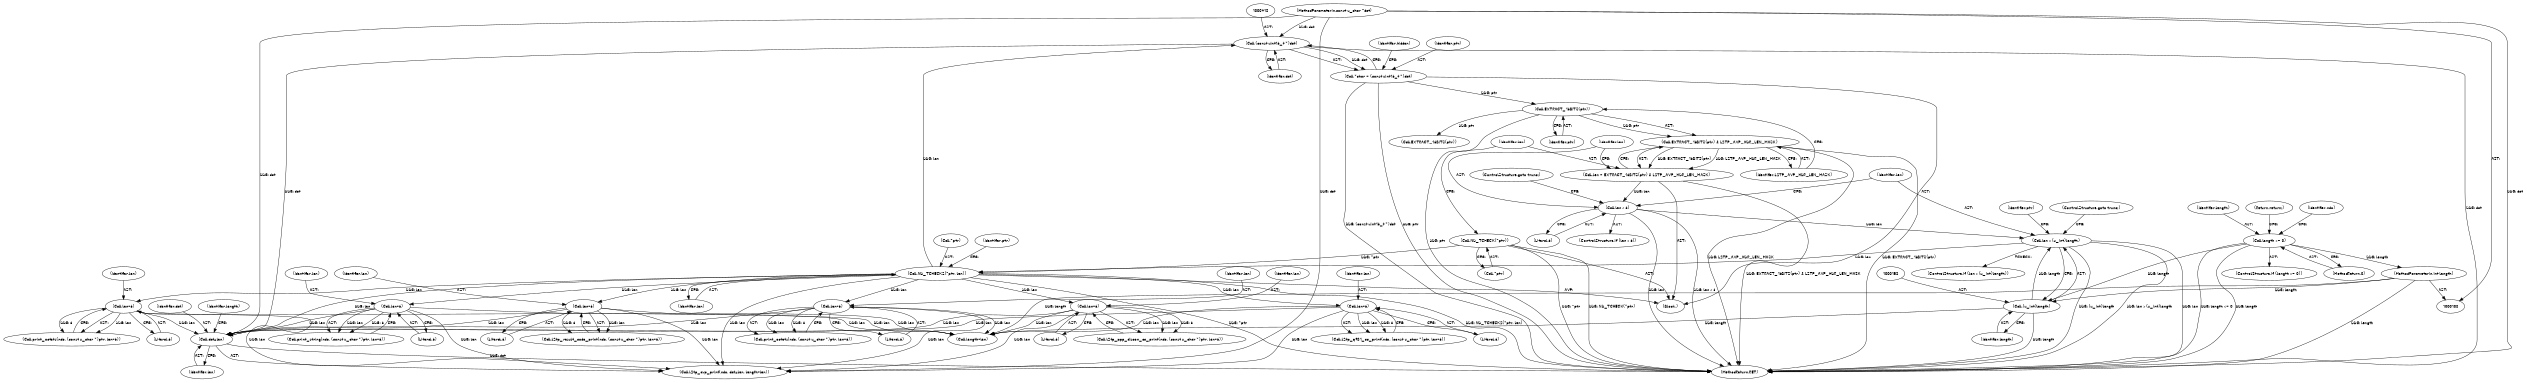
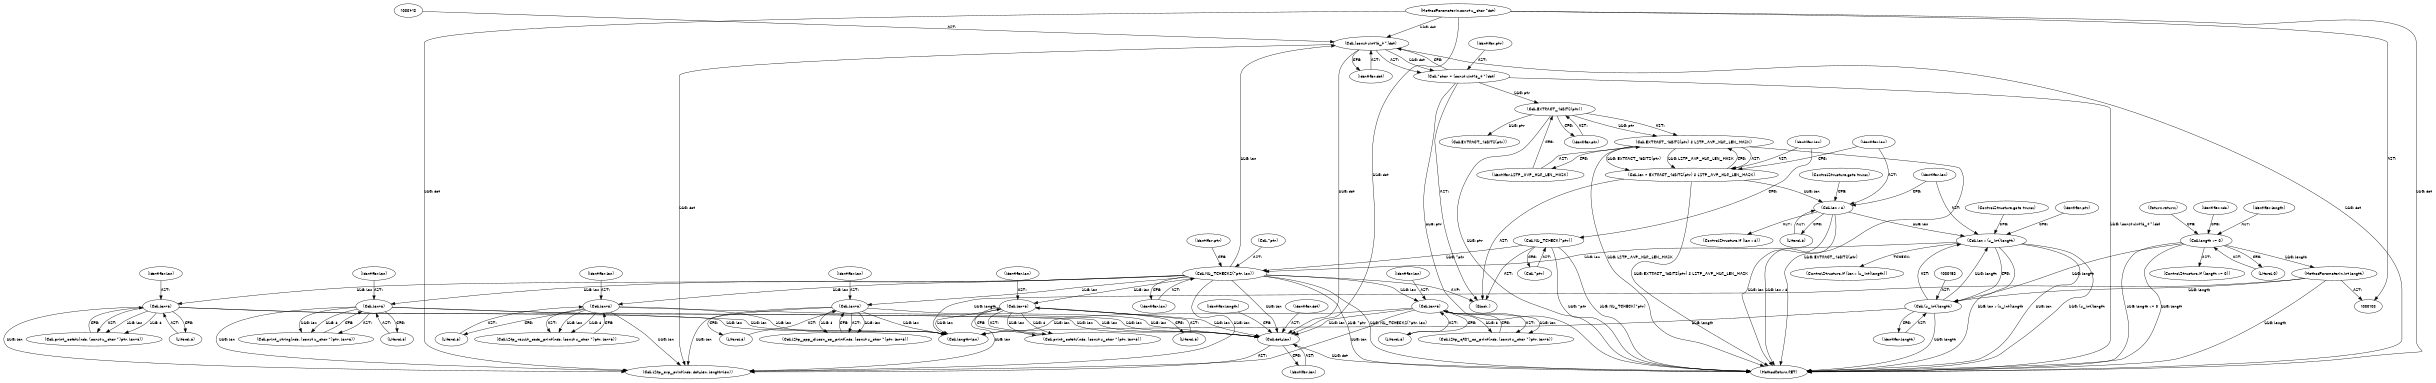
node "(Identifier,hidden)": removed
edge "(Call,(const uint16_t *)dat)" -> "(Call,l2tp_avp_print(ndo, dat+len, length-len))": added, label "DDG: dat"
node "(MethodReturn,0)": label "(MethodReturn,0)" -> "(Literal,0)"
